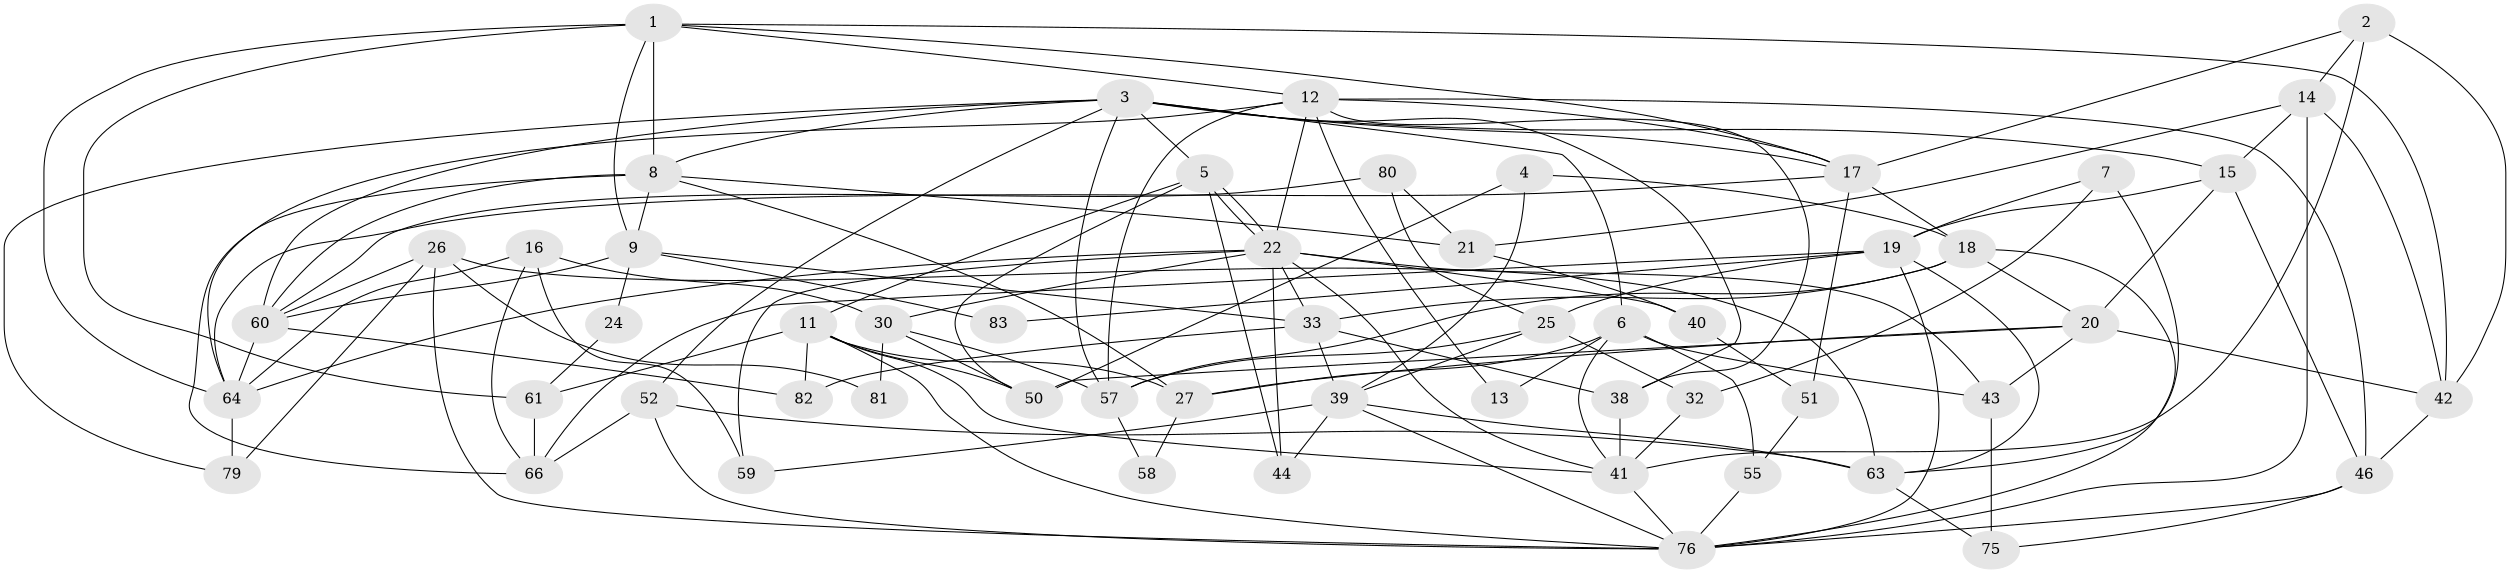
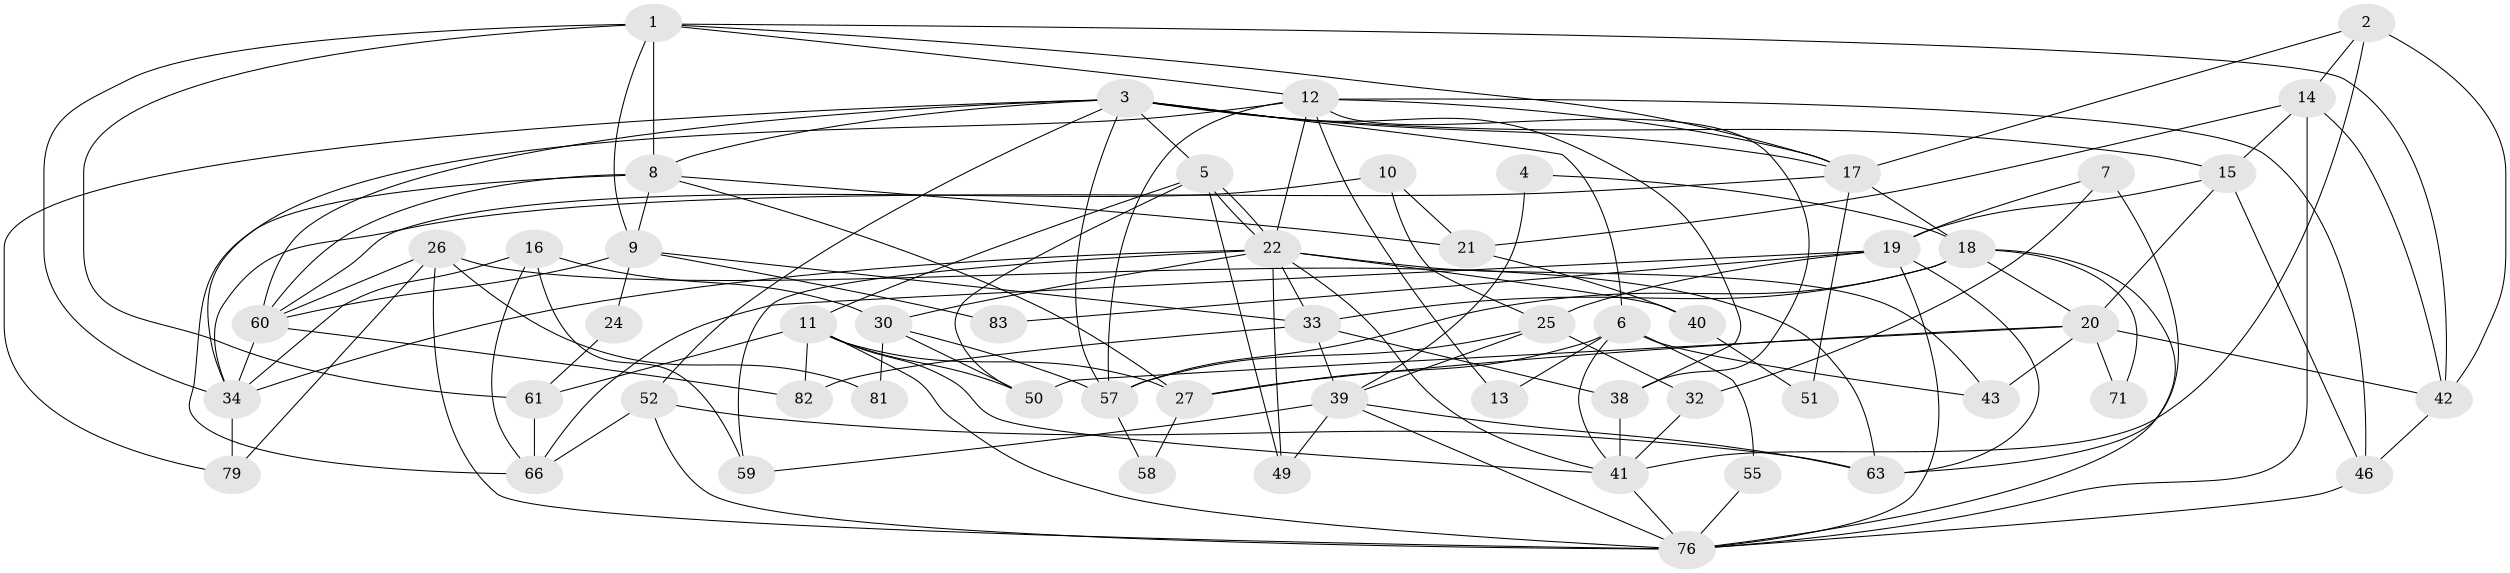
node "80": label "80" -> "10"
edge "4" -- "50": removed
node "64": label "64" -> "34"
node "71": added
edge "51" -- "55": removed
node "44": label "44" -> "49"
node "75": removed
